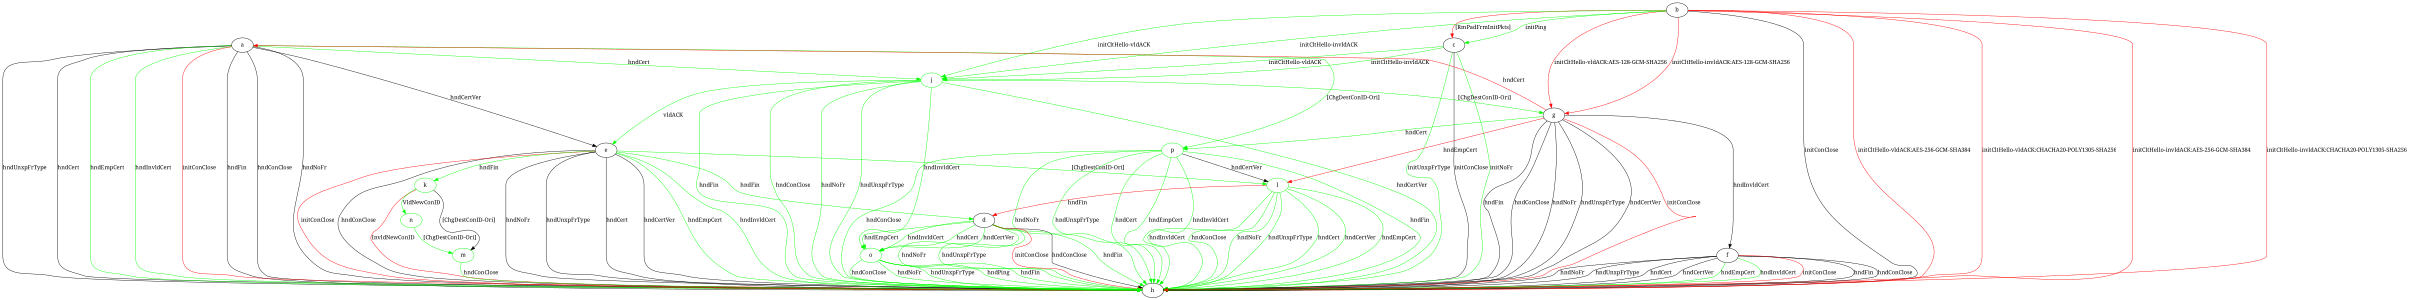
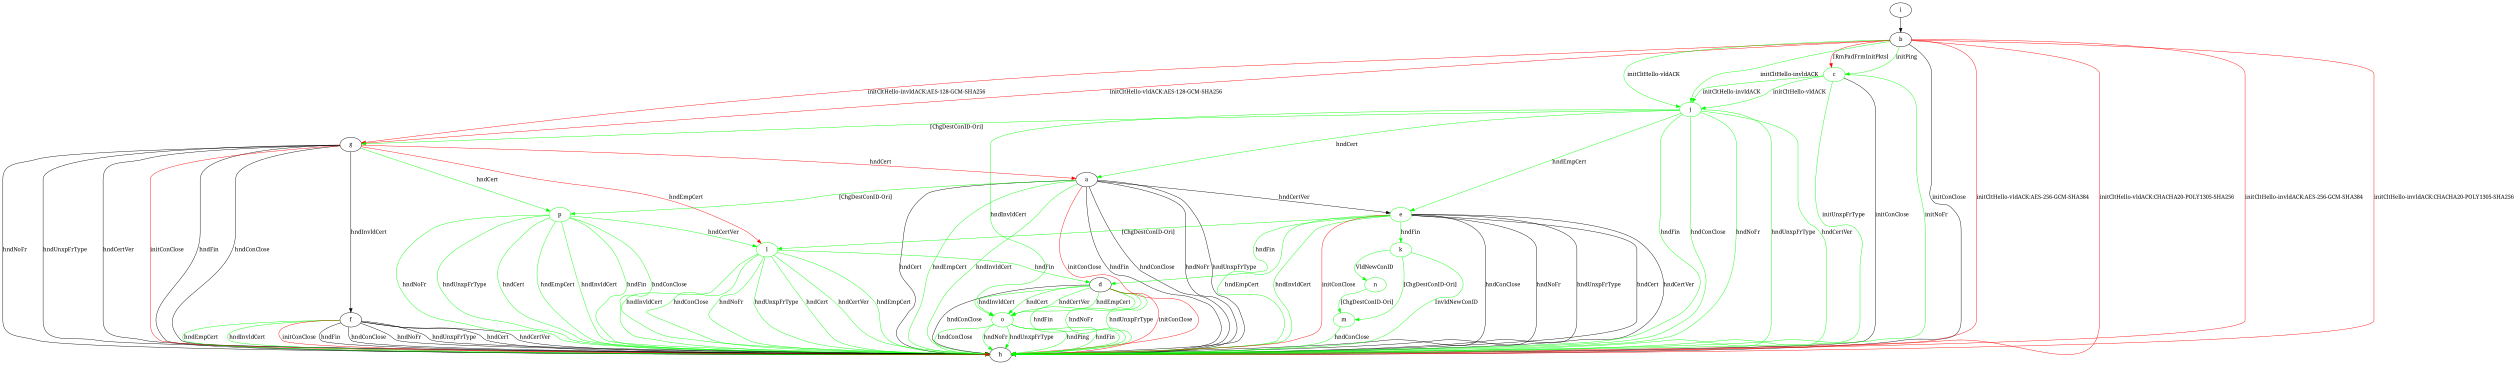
node "i": added
node "c": color black -> green
edge "a" -> "j": reversed
edge "j" -> "e": label "vldACK " -> "hndEmpCert "
node "e": color black -> green
edge "p" -> "l": color black -> green
edge "l" -> "d": color red -> green
edge "k" -> "m": color black -> green
edge "k" -> "h": color red -> green
